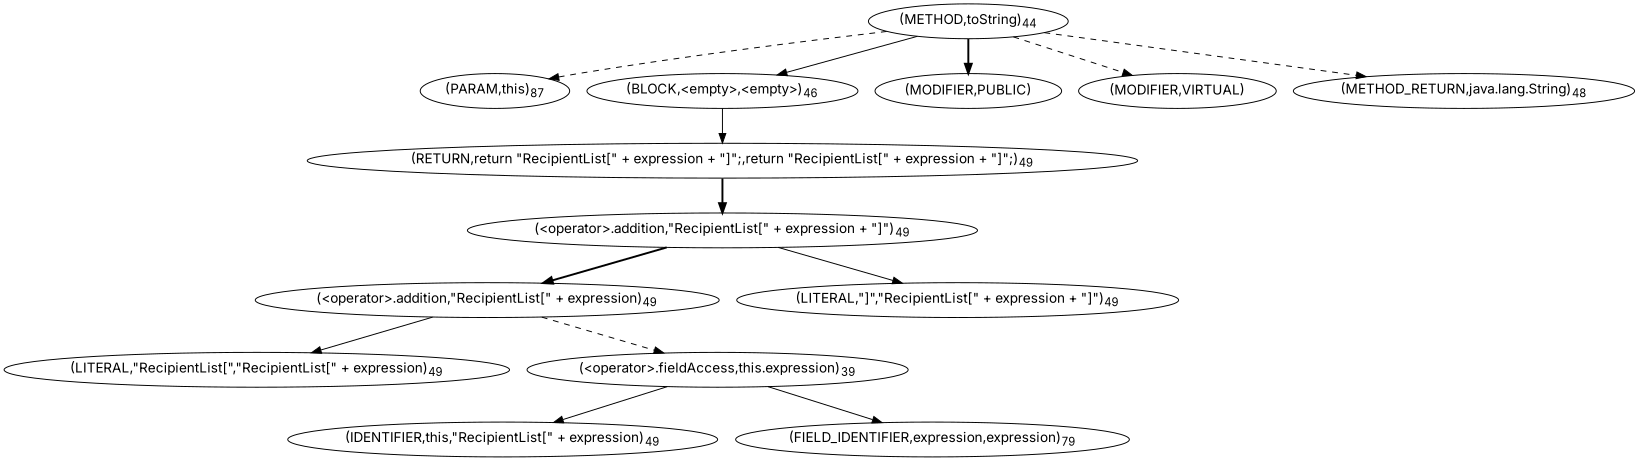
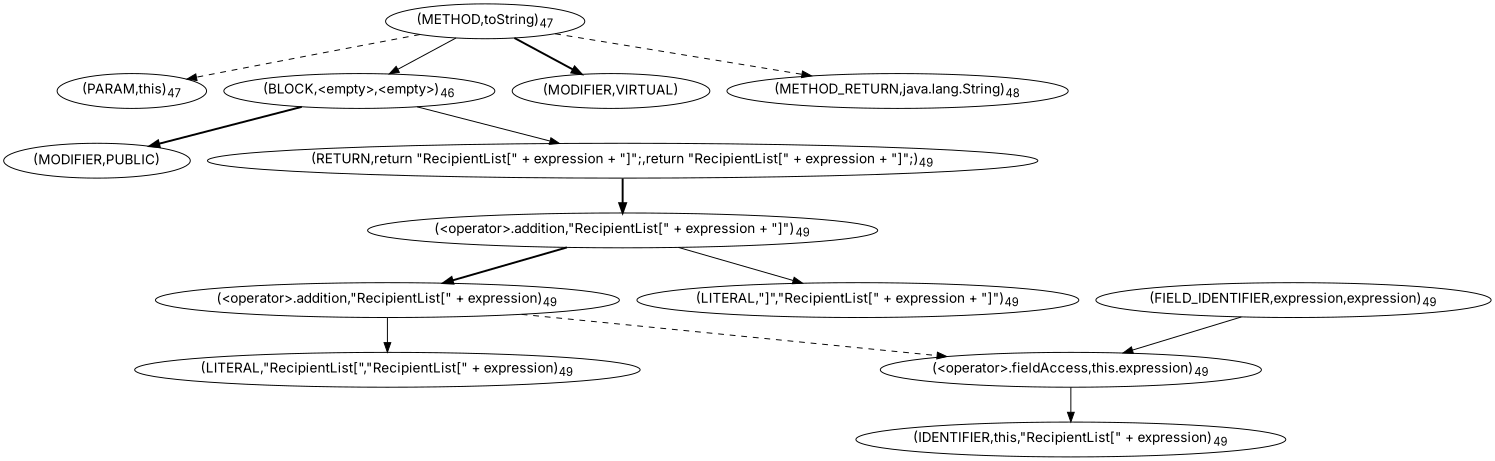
node "(METHOD,toString)": text "44" -> "47"
edge "(METHOD,toString)" -> "(MODIFIER,PUBLIC)": now "(BLOCK,<empty>,<empty>)" -> "(MODIFIER,PUBLIC)"
edge "(METHOD,toString)" -> "(MODIFIER,VIRTUAL)": style dashed -> bold
node "(PARAM,this)": text "87" -> "47"
node "(<operator>.fieldAccess,this.expression)": text "39" -> "49"
edge "(<operator>.fieldAccess,this.expression)" -> "(FIELD_IDENTIFIER,expression,expression)": reversed
node "(FIELD_IDENTIFIER,expression,expression)": text "79" -> "49"
